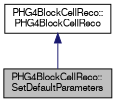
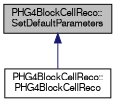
edge "PHG4BlockCellReco:: SetDefaultParameters" -> "PHG4BlockCellReco:: PHG4BlockCellReco": reversed
